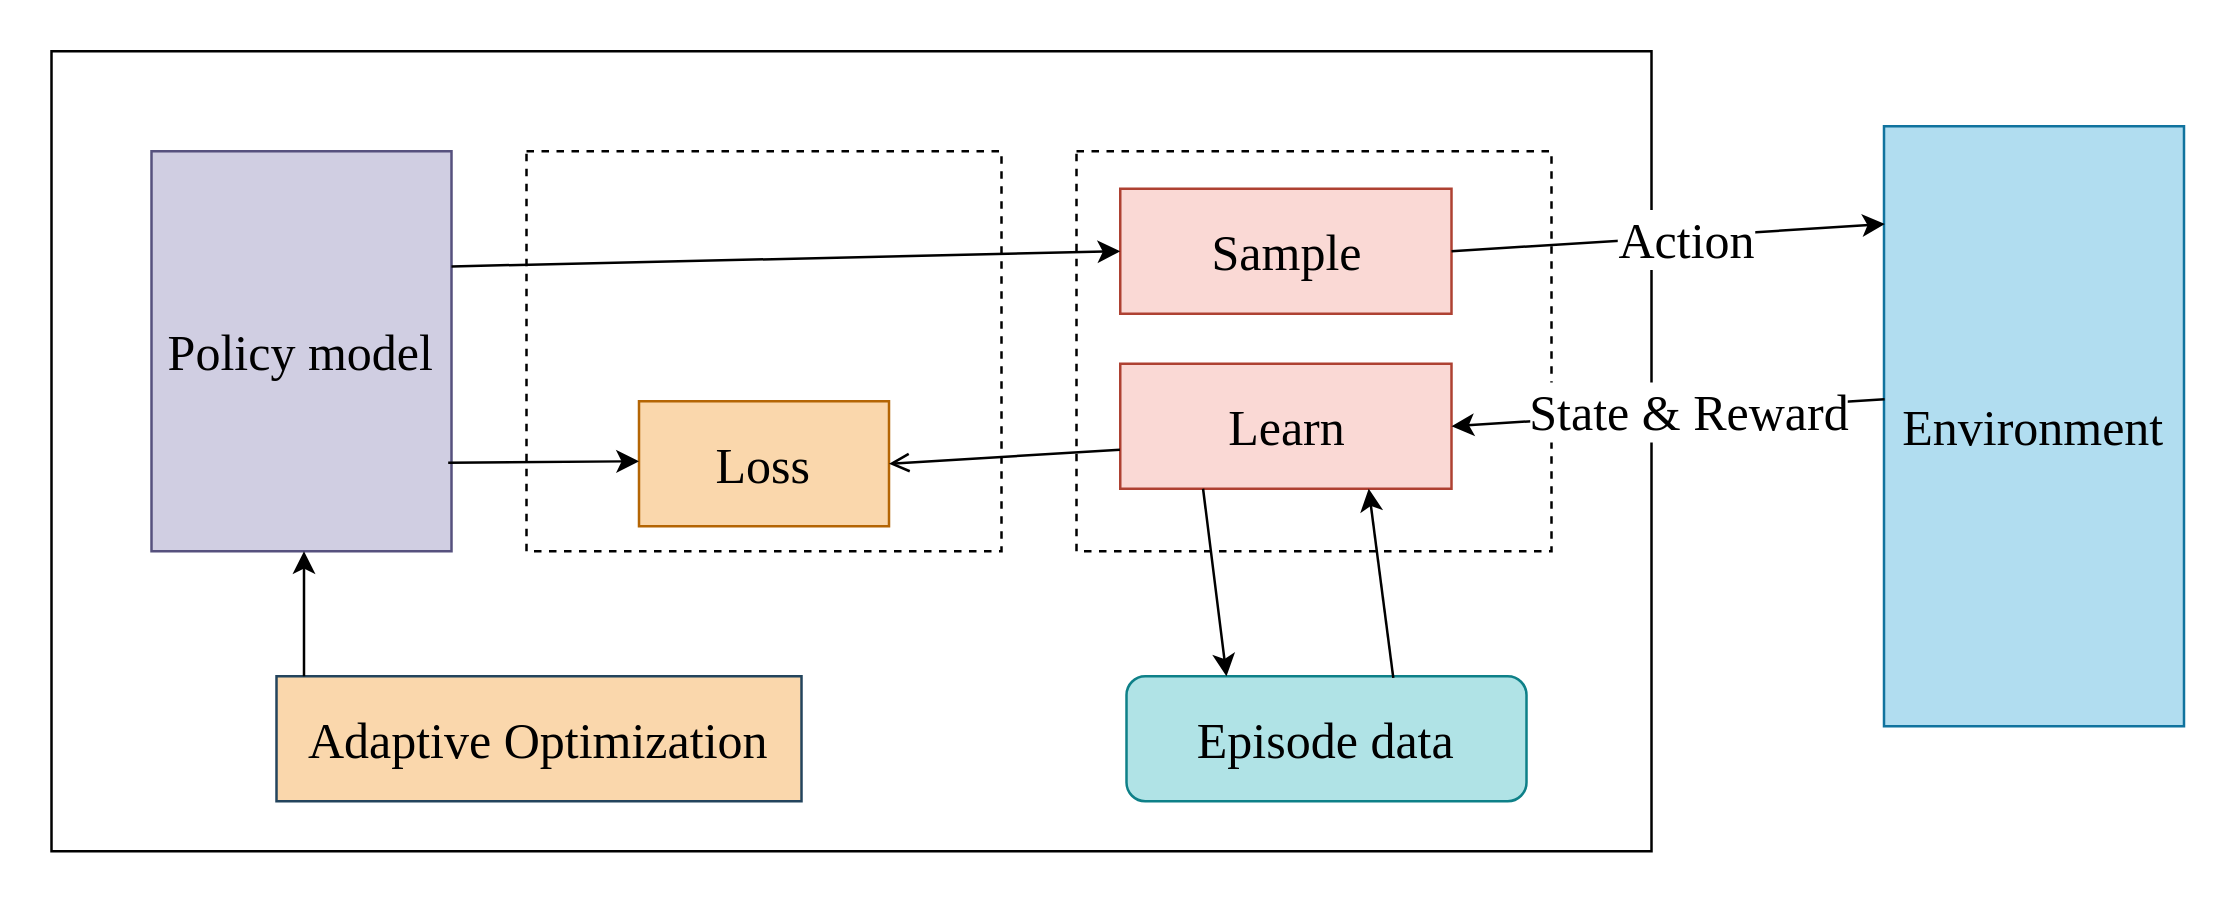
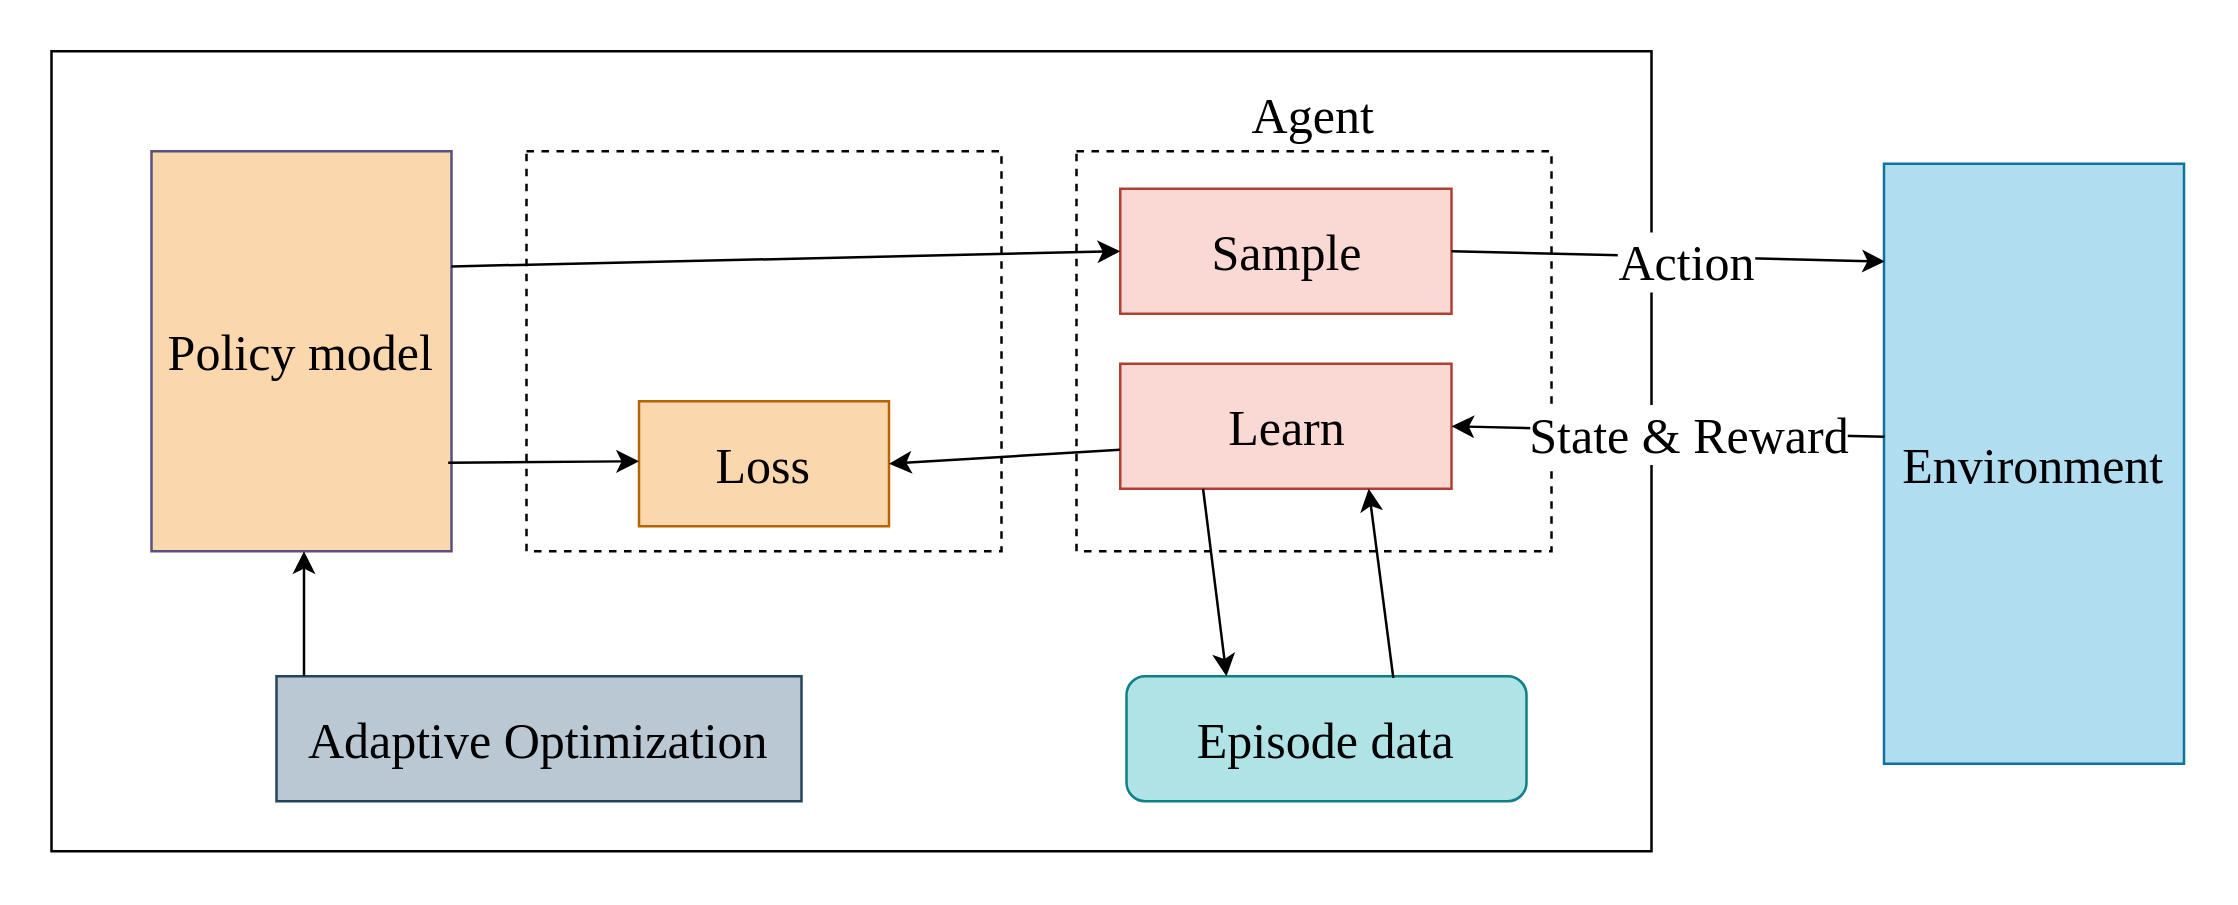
node "Agent": added
node "Policy model": fillcolor #d0cee2 -> #fad7ac
node "Environment": moved (2034, 426) -> (2034, 464)
edge "Learn" -> "Loss": arrowhead open -> classic
node "Adaptive Optimization": fillcolor #fad7ac -> #bac8d3
